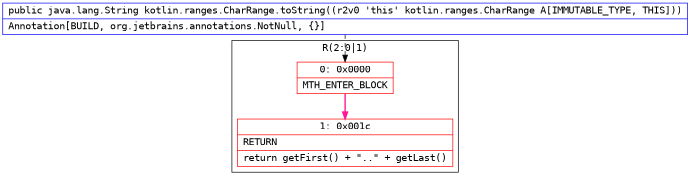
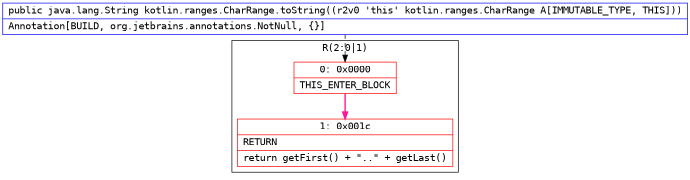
node "0: 0x0000": text "MTH_ENTER_BLOCK" -> "THIS_ENTER_BLOCK"
